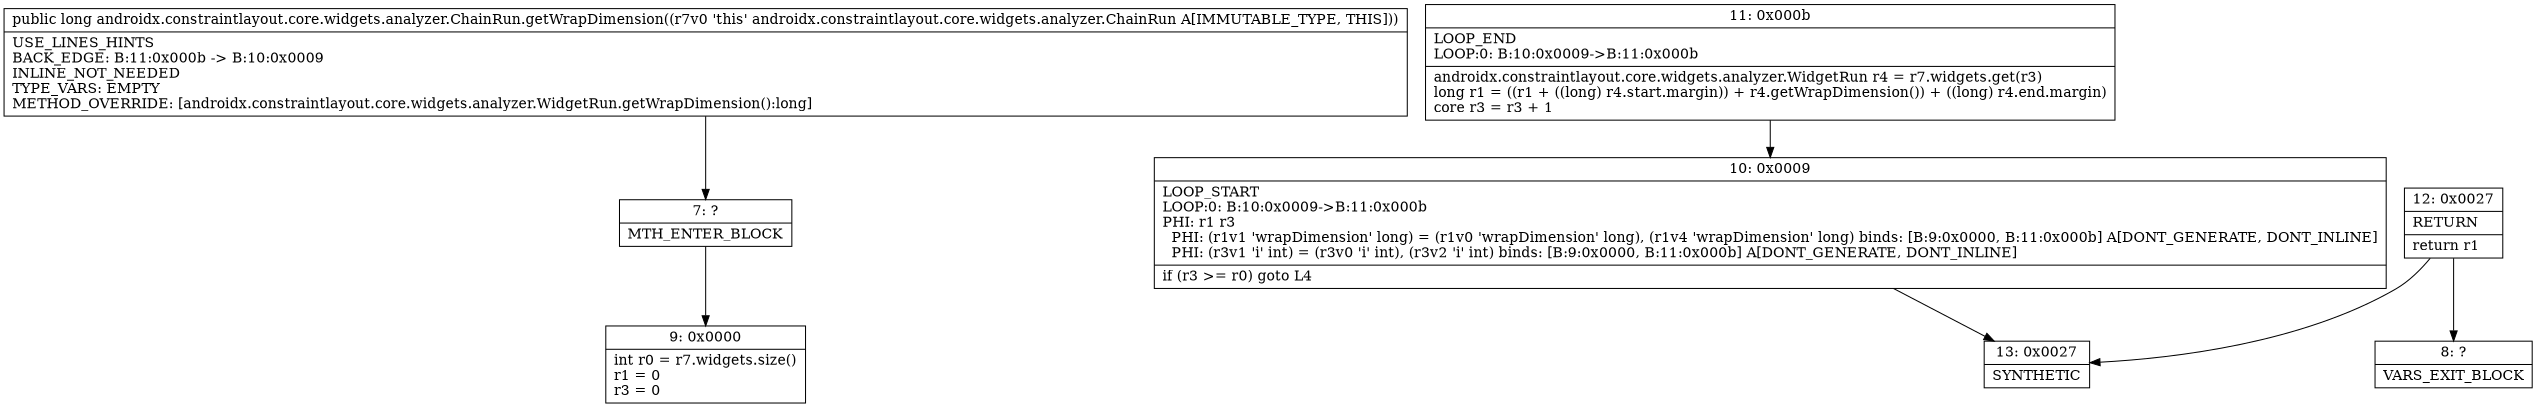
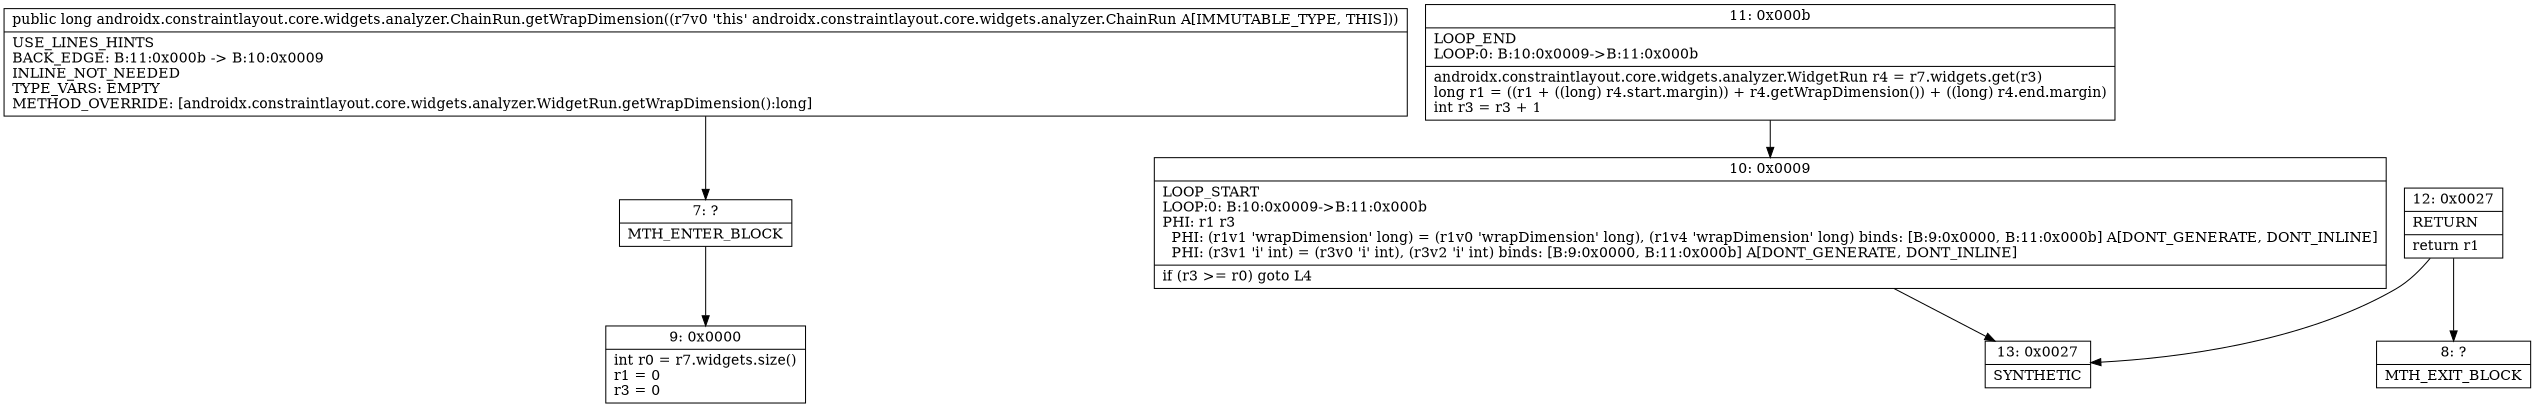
node "11: 0x000b": text "core r3 = r3 + 1" -> "int r3 = r3 + 1"
node "8: ?": text "VARS_EXIT_BLOCK" -> "MTH_EXIT_BLOCK"
